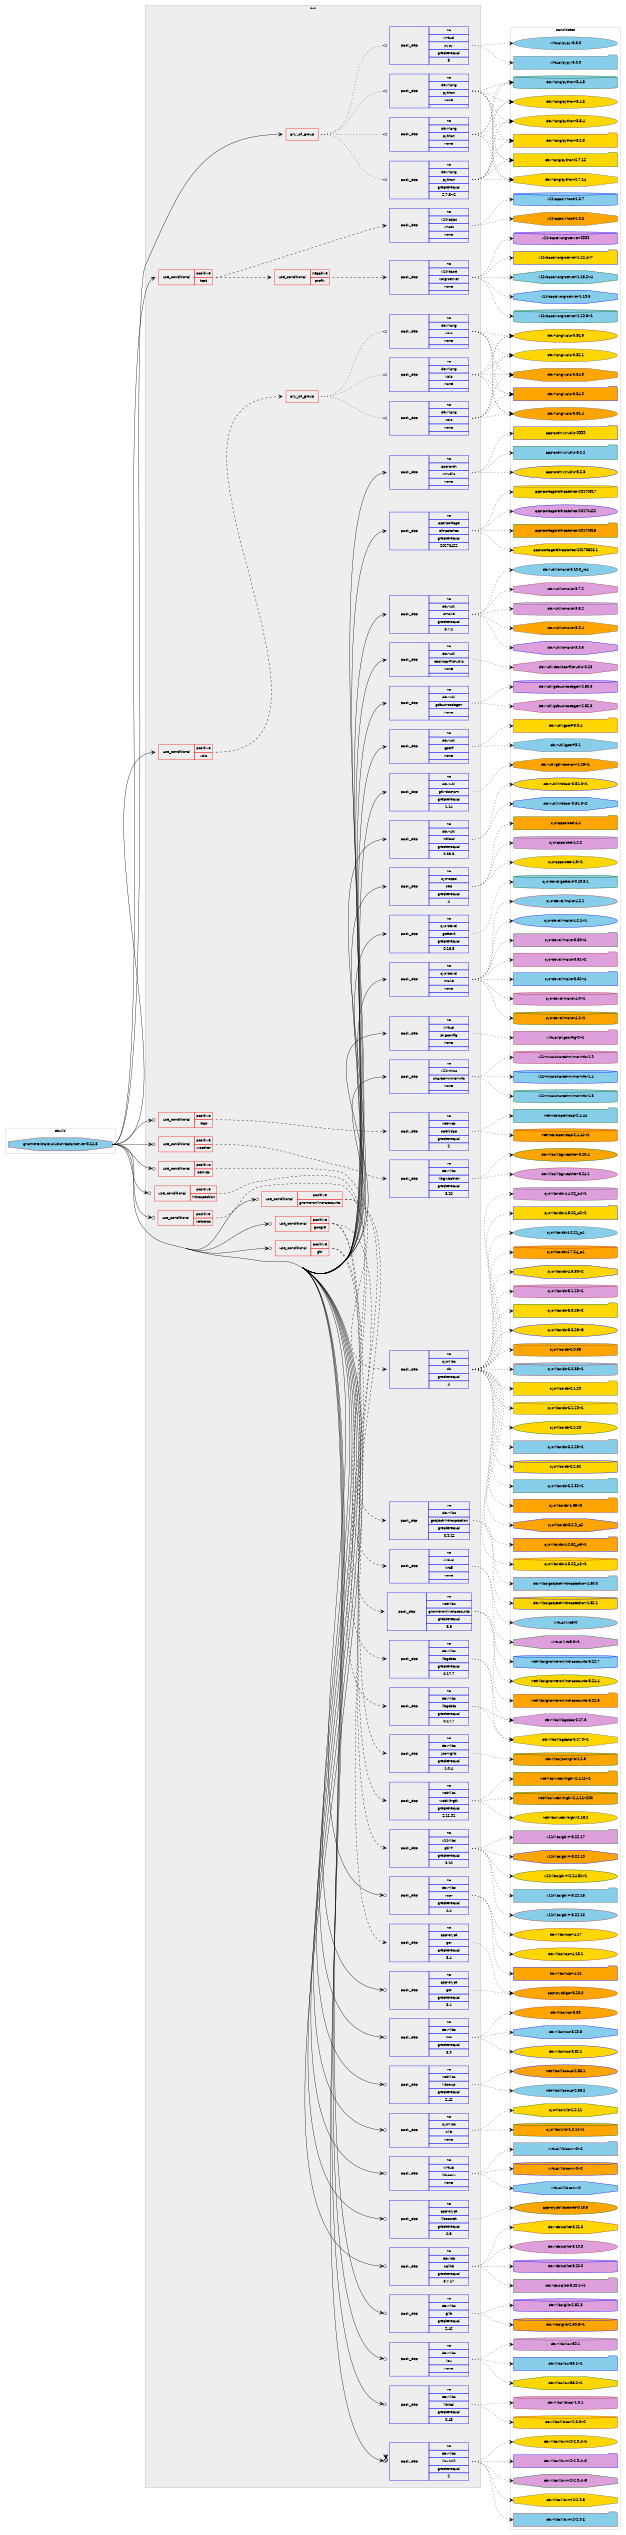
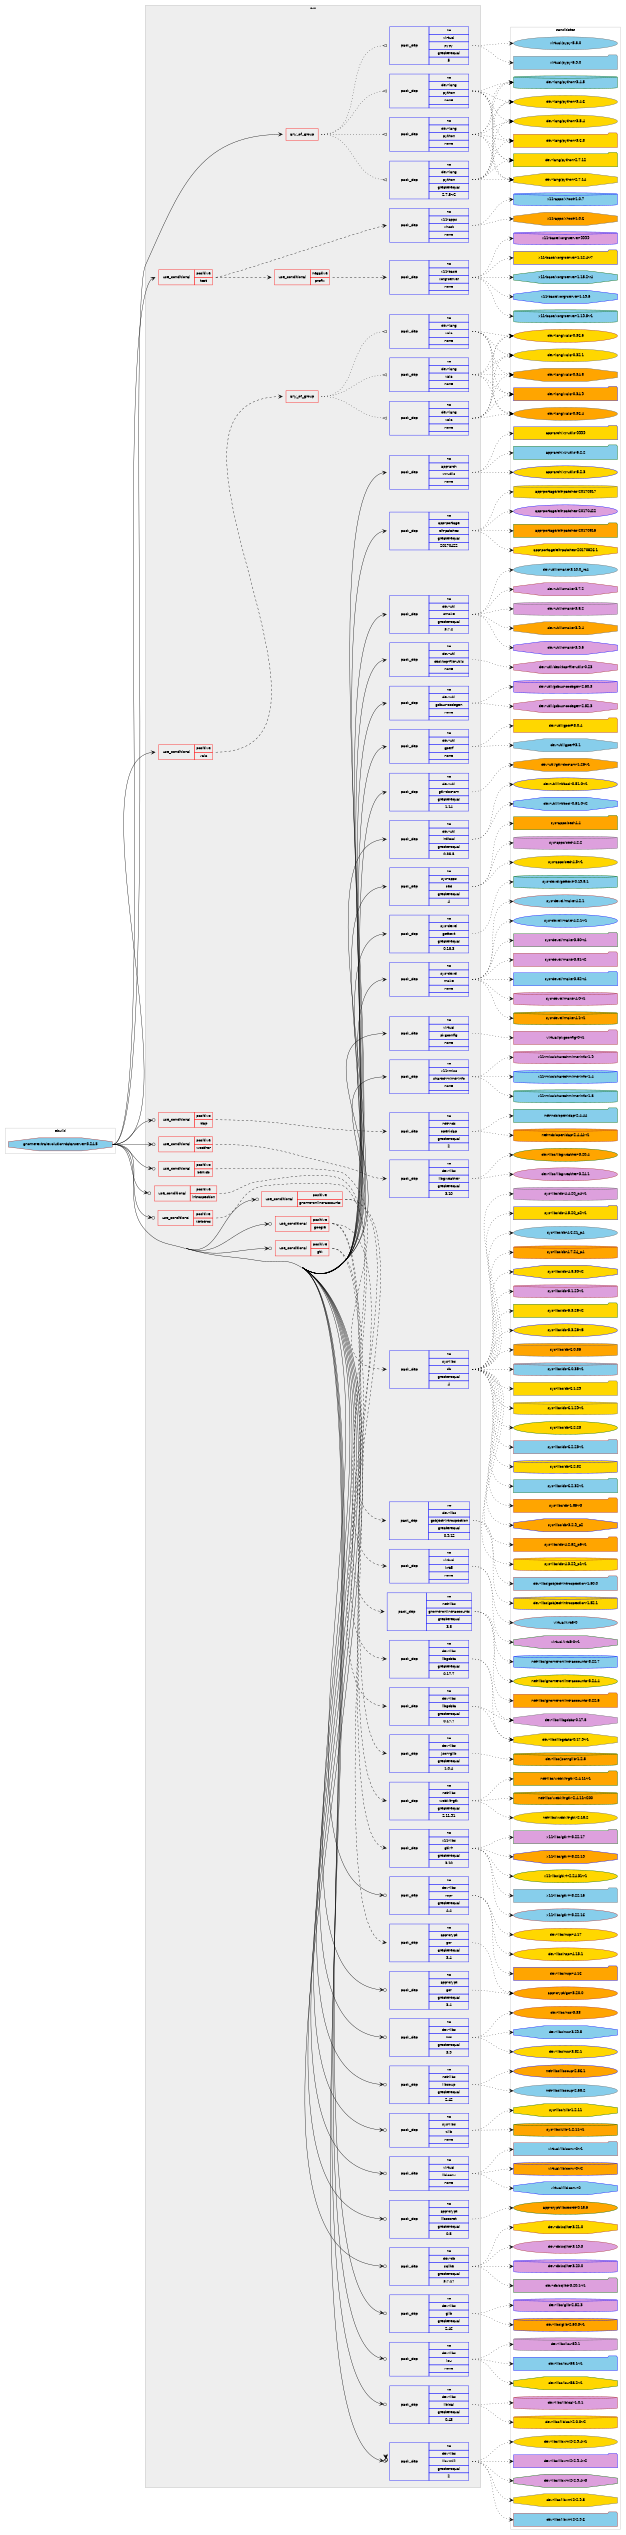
node "sys-libs/db-4.2.52_p5-r1": color blue -> brown
